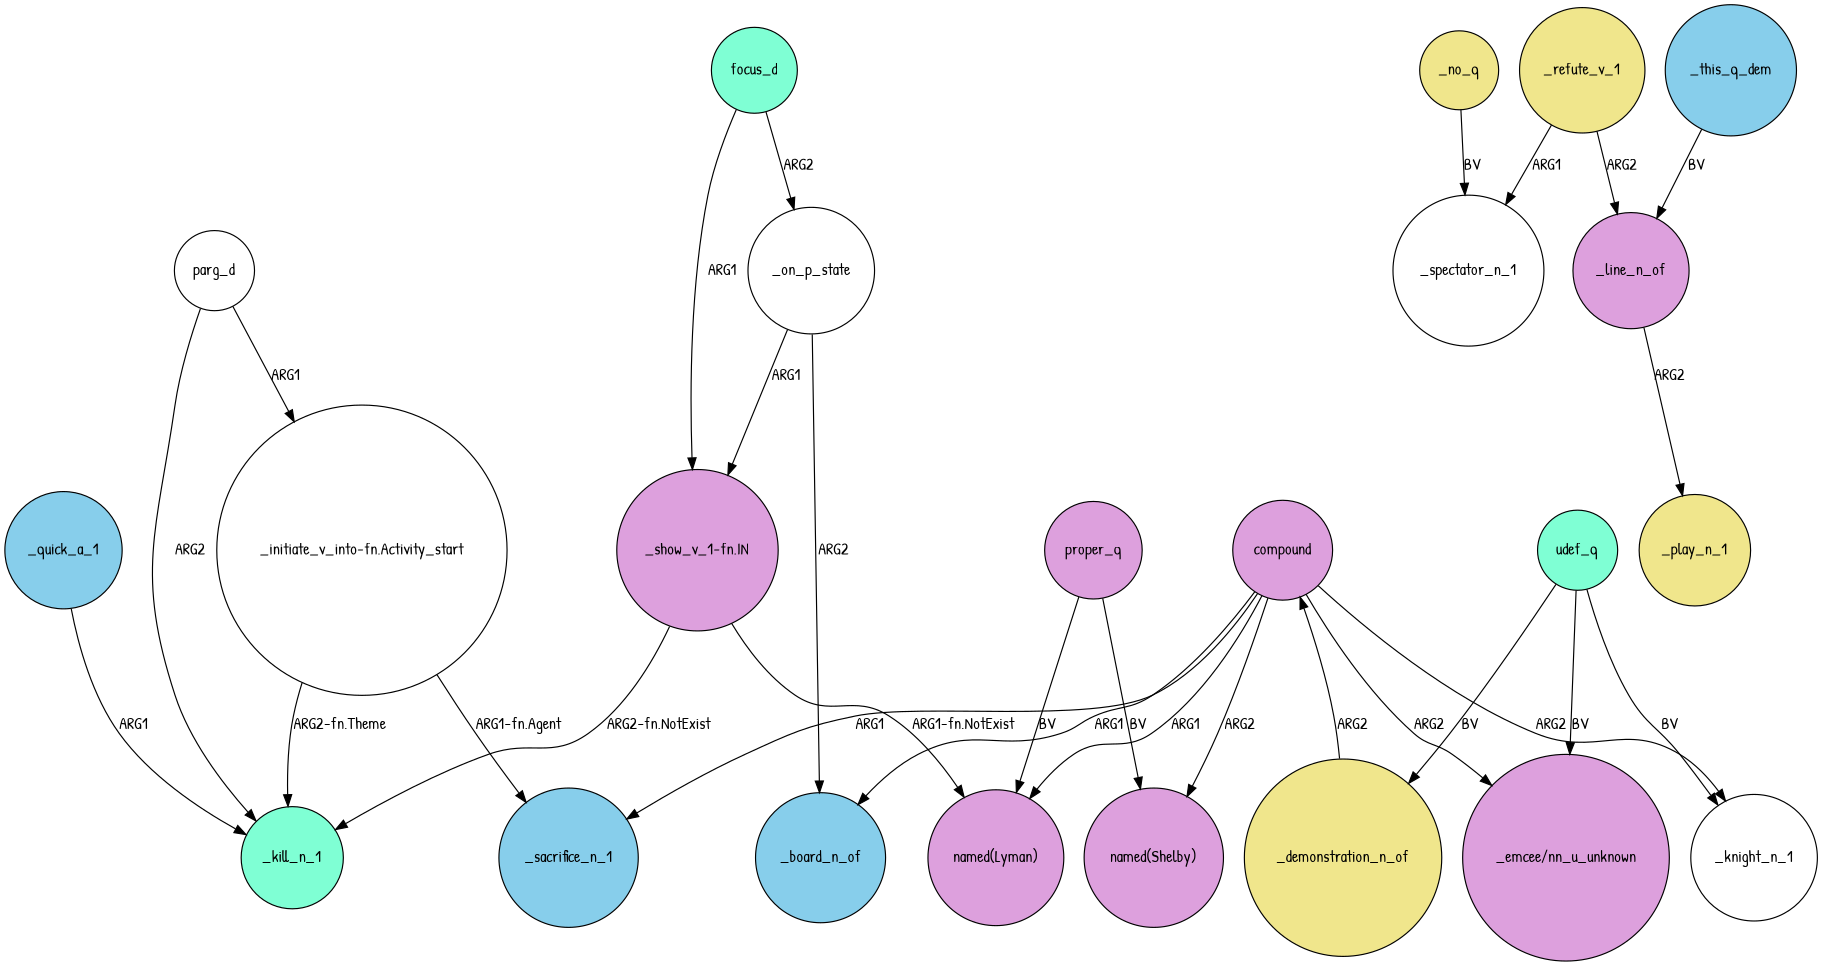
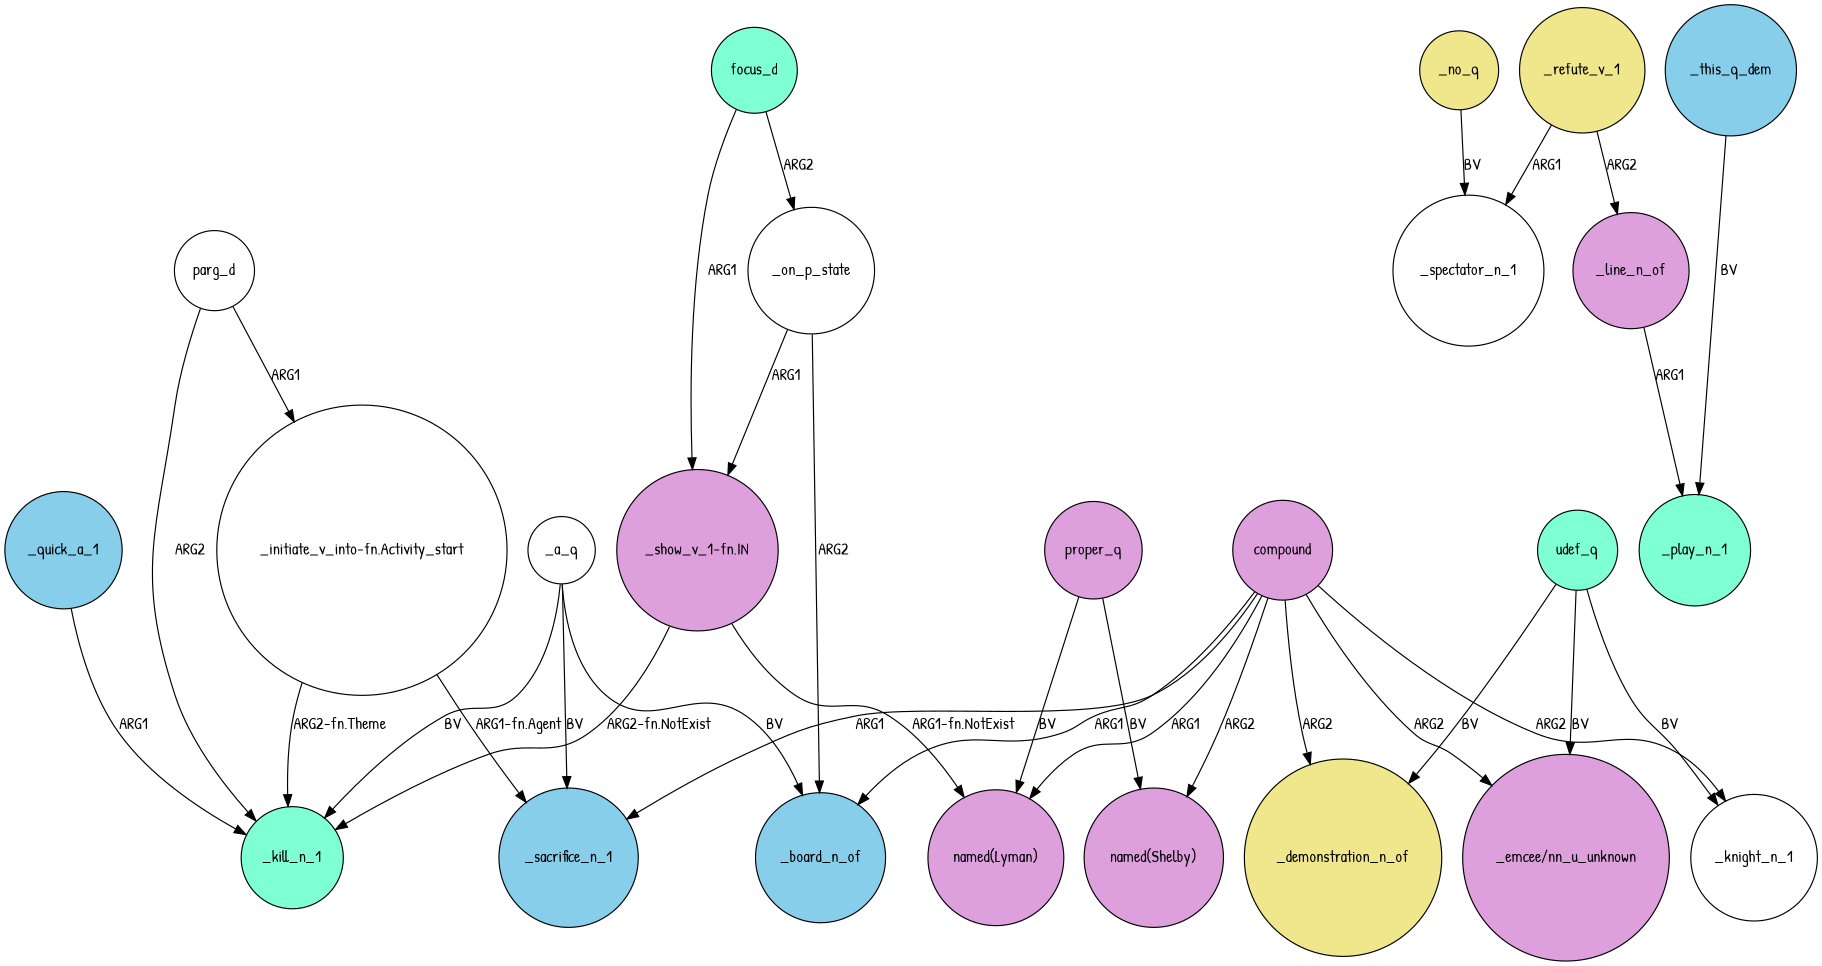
edge "_this_q_dem" -> "_line_n_of": now "_this_q_dem" -> "_play_n_1"
edge "_line_n_of" -> "_play_n_1": label "ARG2" -> "ARG1"
node "_a_q": added
node "_play_n_1": fillcolor khaki -> aquamarine
edge "_demonstration_n_of" -> "compound": reversed
